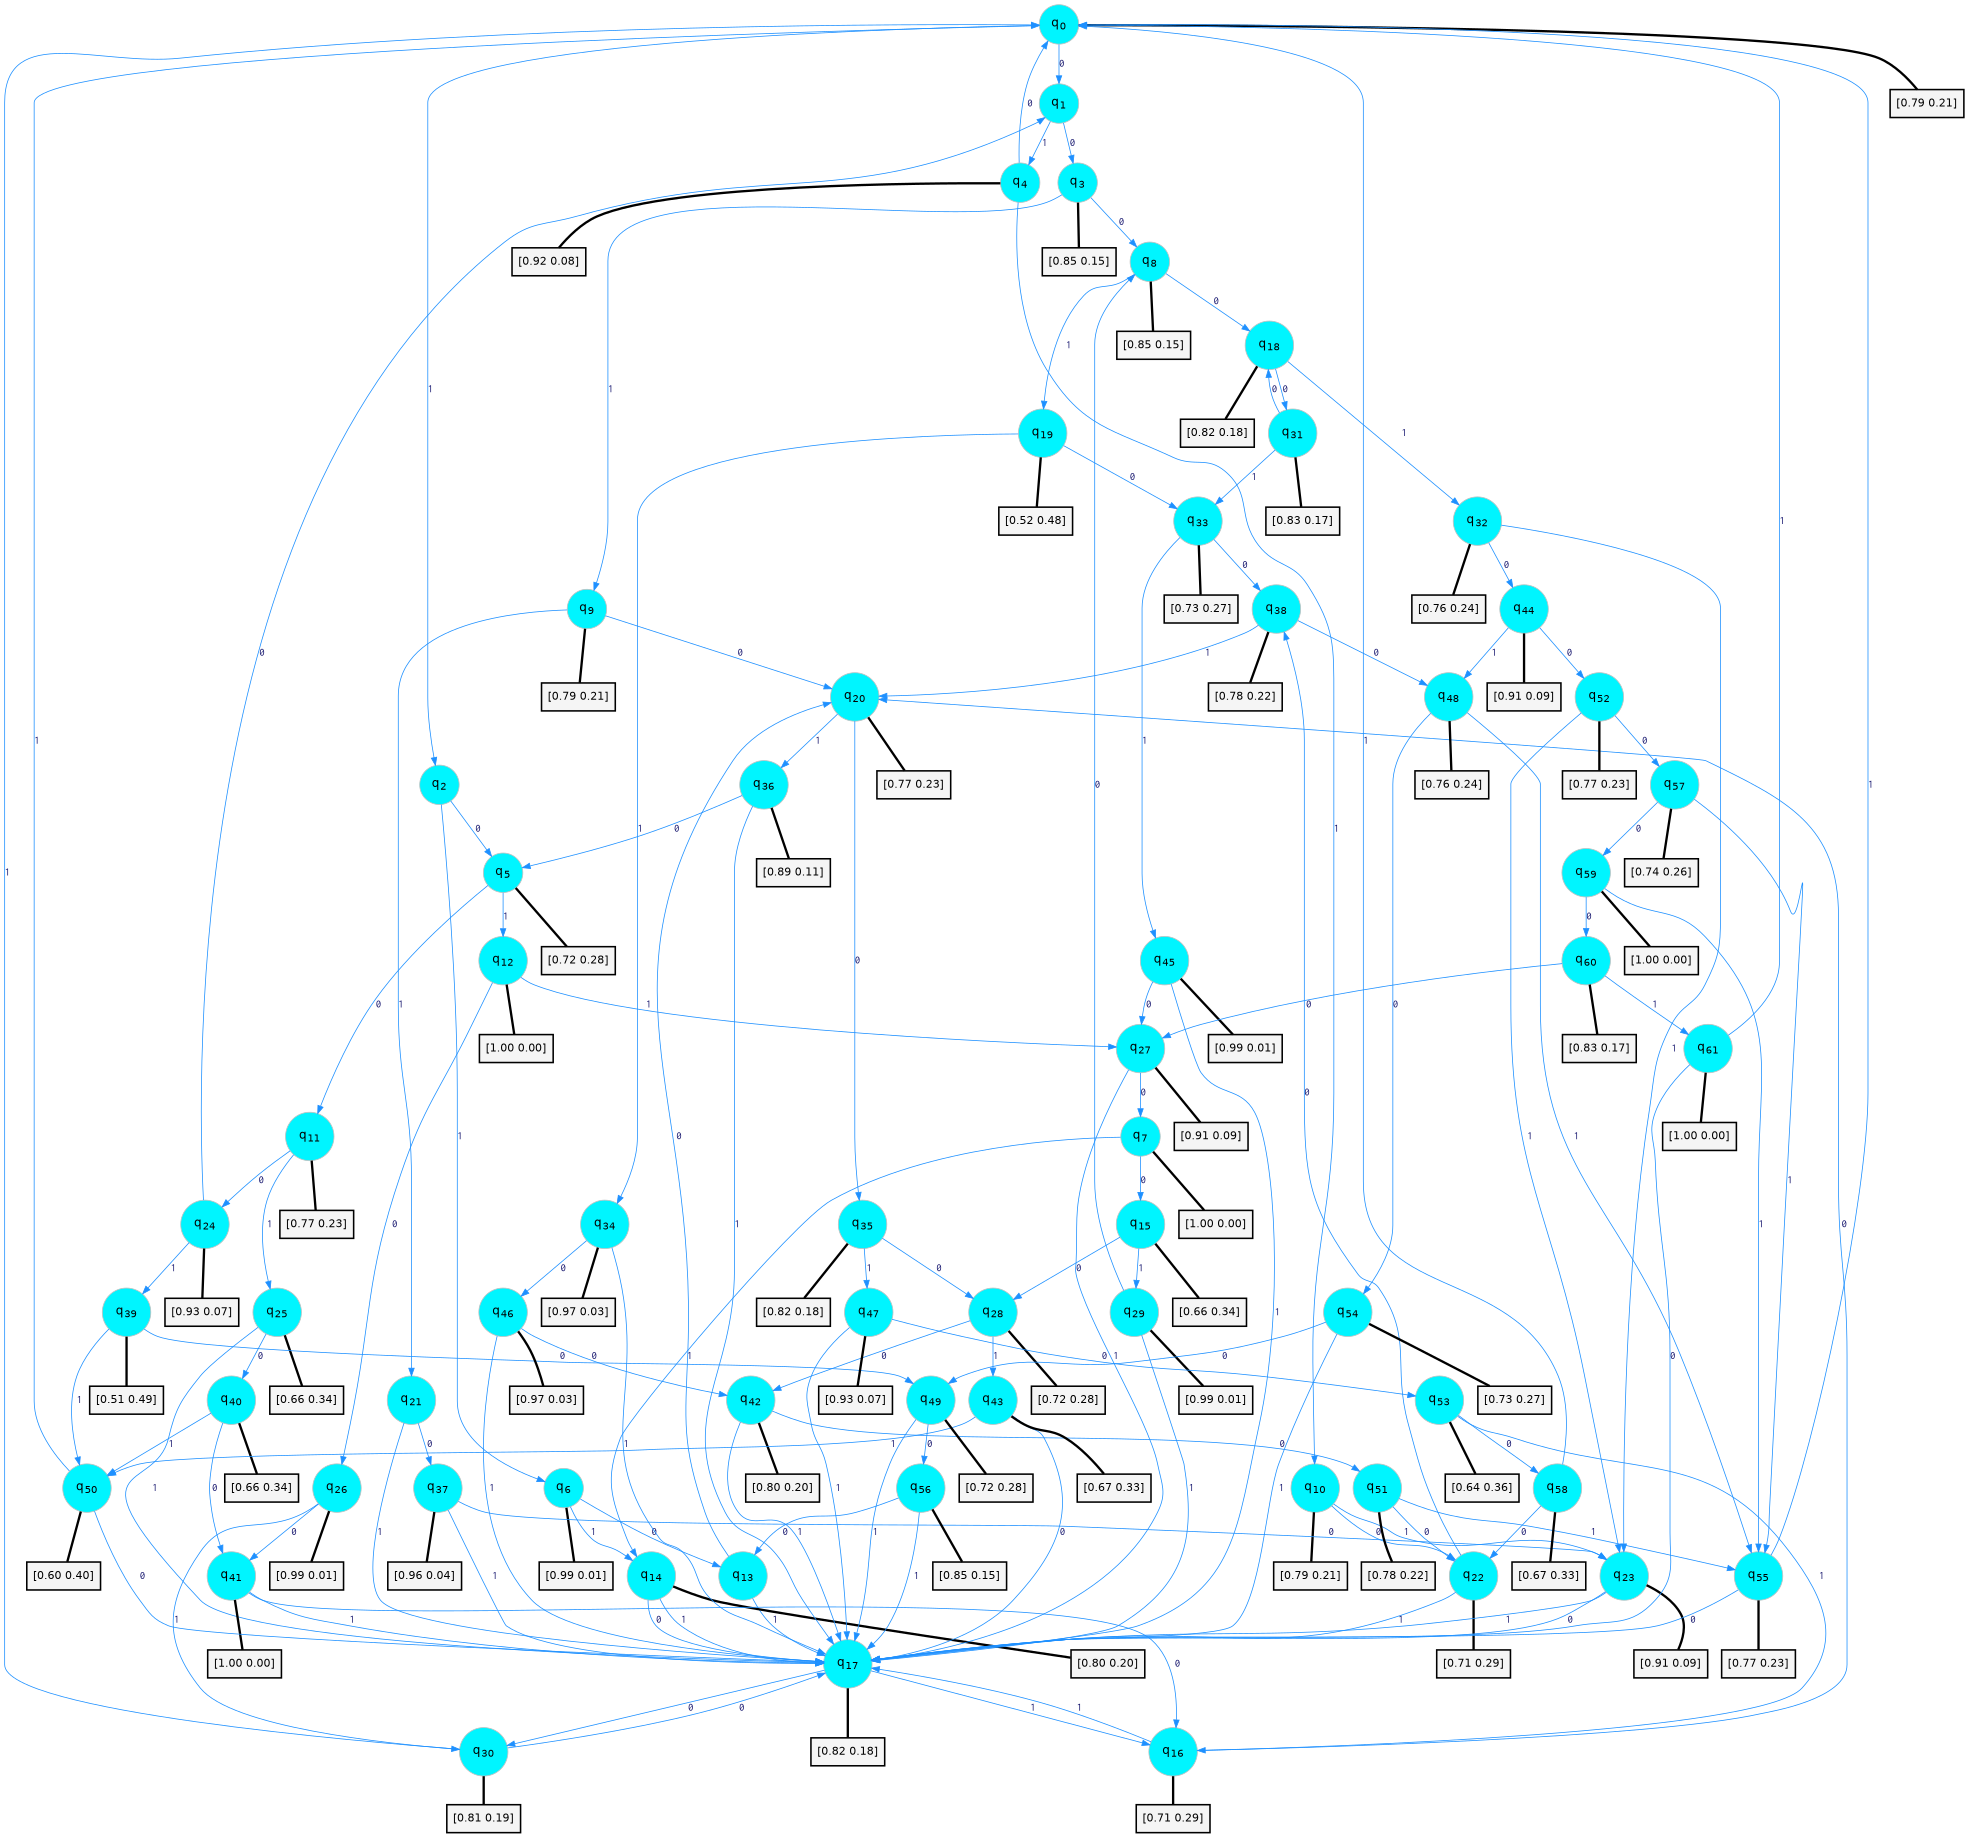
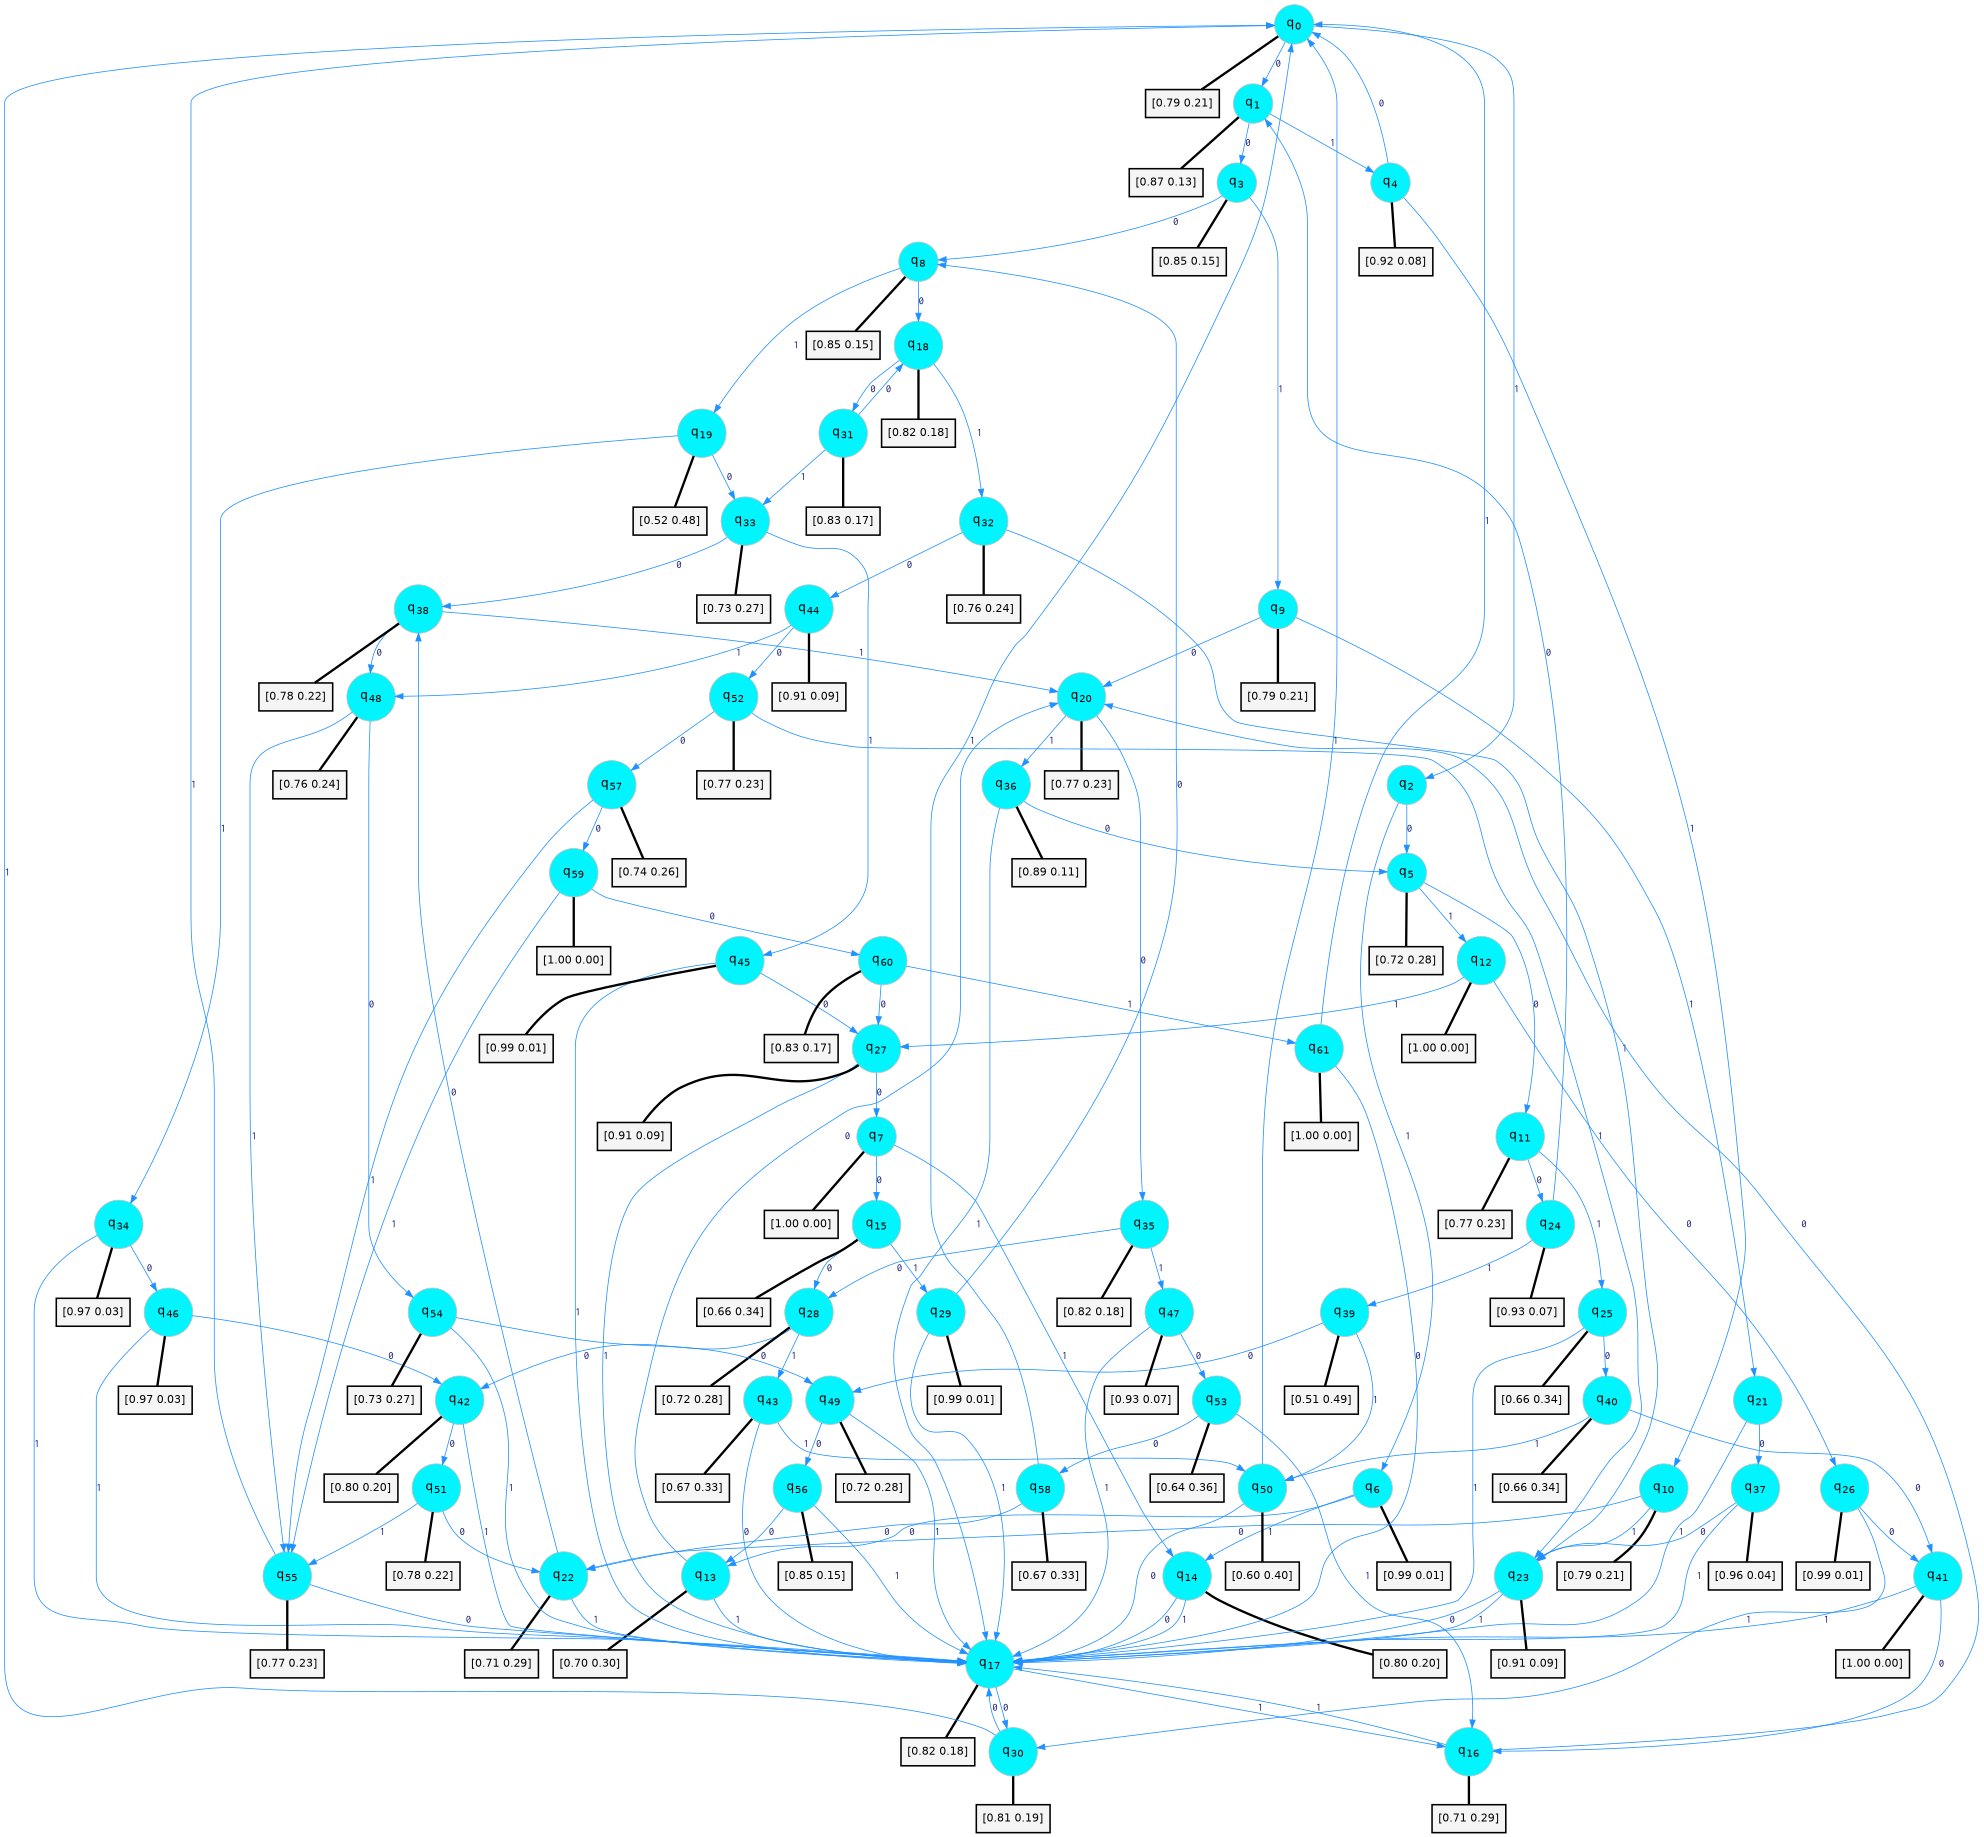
node "[0.87 0.13]": added
node "[0.70 0.30]": added
